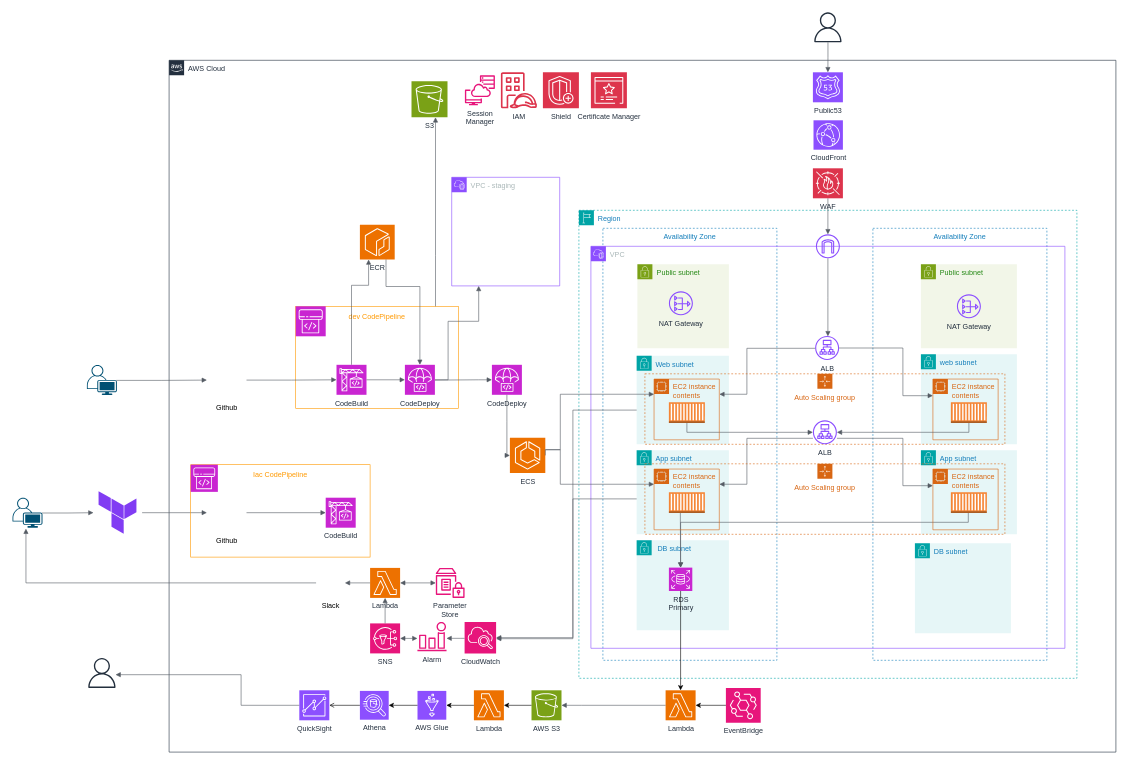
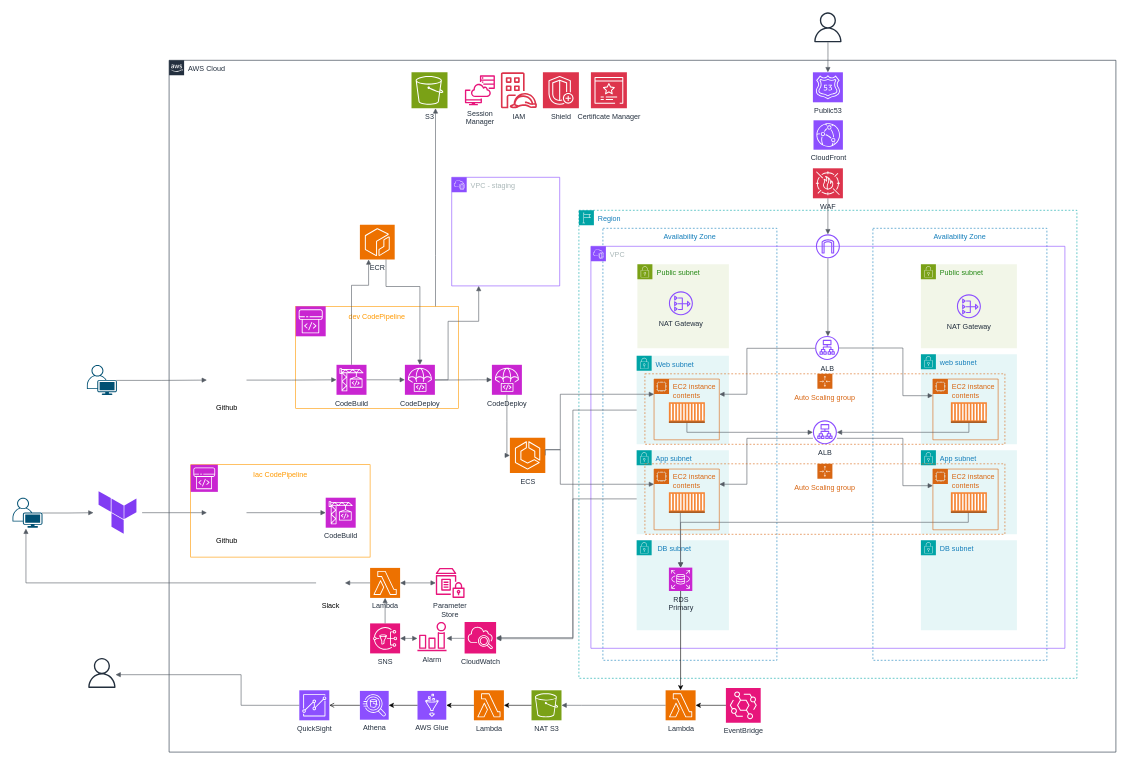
node "S3": moved (429, 99) -> (429, 90)
node "DB subnet": moved (963, 588) -> (969, 585)
node "AWS S3": label "AWS S3" -> "NAT S3"
